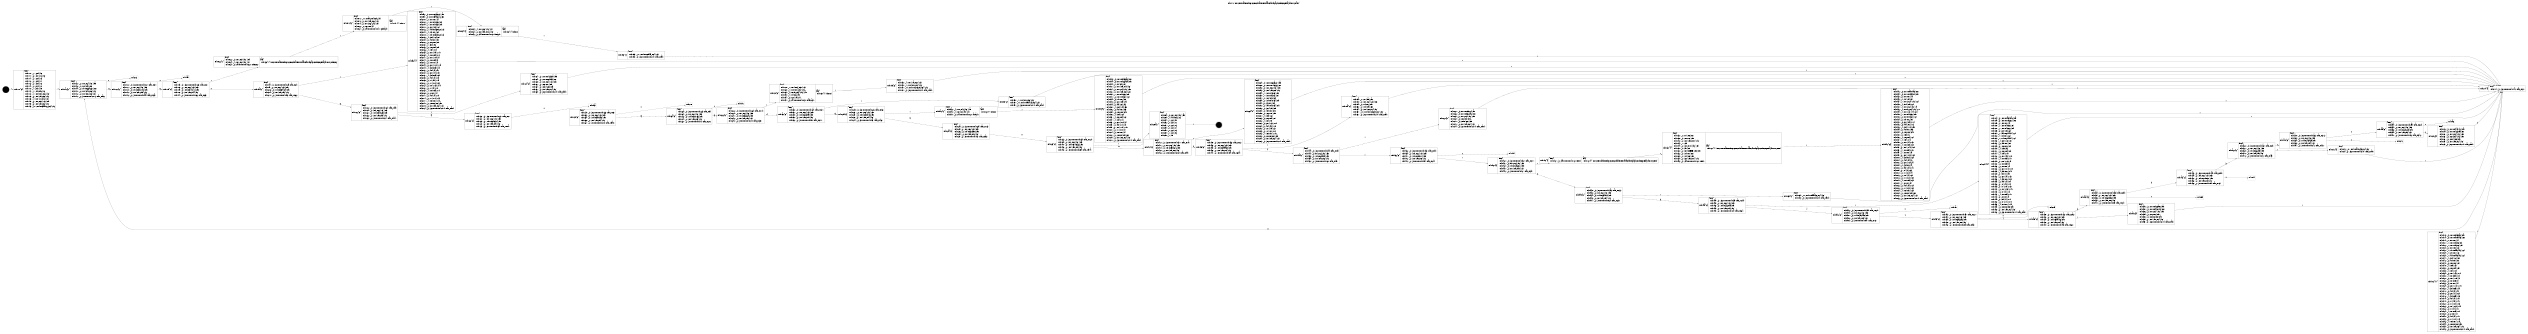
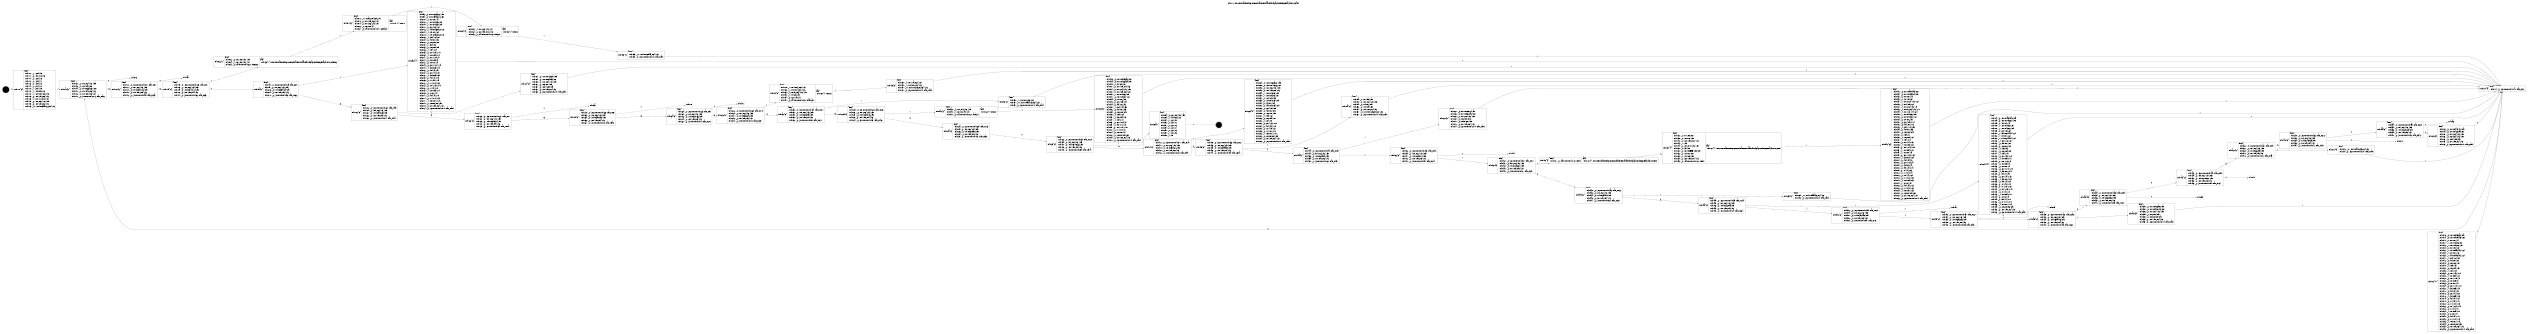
edge "0x401832 [28]" -> "0x40184e [28]": added, label "15"
